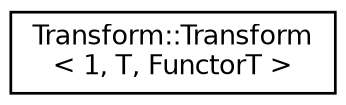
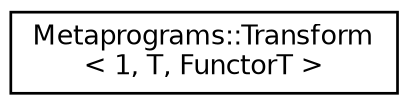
node "Transform::Transform < 1, T, FunctorT >": label "Transform::Transform < 1, T, FunctorT >" -> "Metaprograms::Transform < 1, T, FunctorT >"
